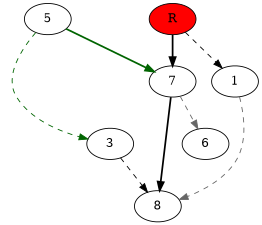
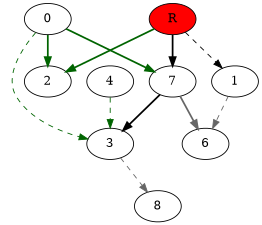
node "5": label "5" -> "0"
node "2": added
node "4": added
edge "7" -> "6": style dashed -> bold
edge "7" -> "8": now "7" -> "3"
edge "1" -> "8": now "1" -> "6"
edge "3" -> "8": color black -> gray40
